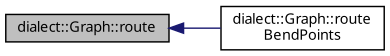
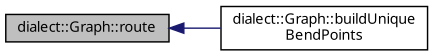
node "dialect::Graph::route BendPoints": label "dialect::Graph::route BendPoints" -> "dialect::Graph::buildUnique BendPoints"
